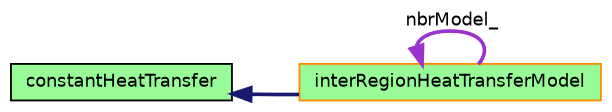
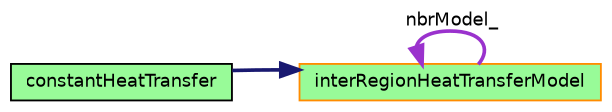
edge "interRegionHeatTransferModel" -> "constantHeatTransfer": reversed
